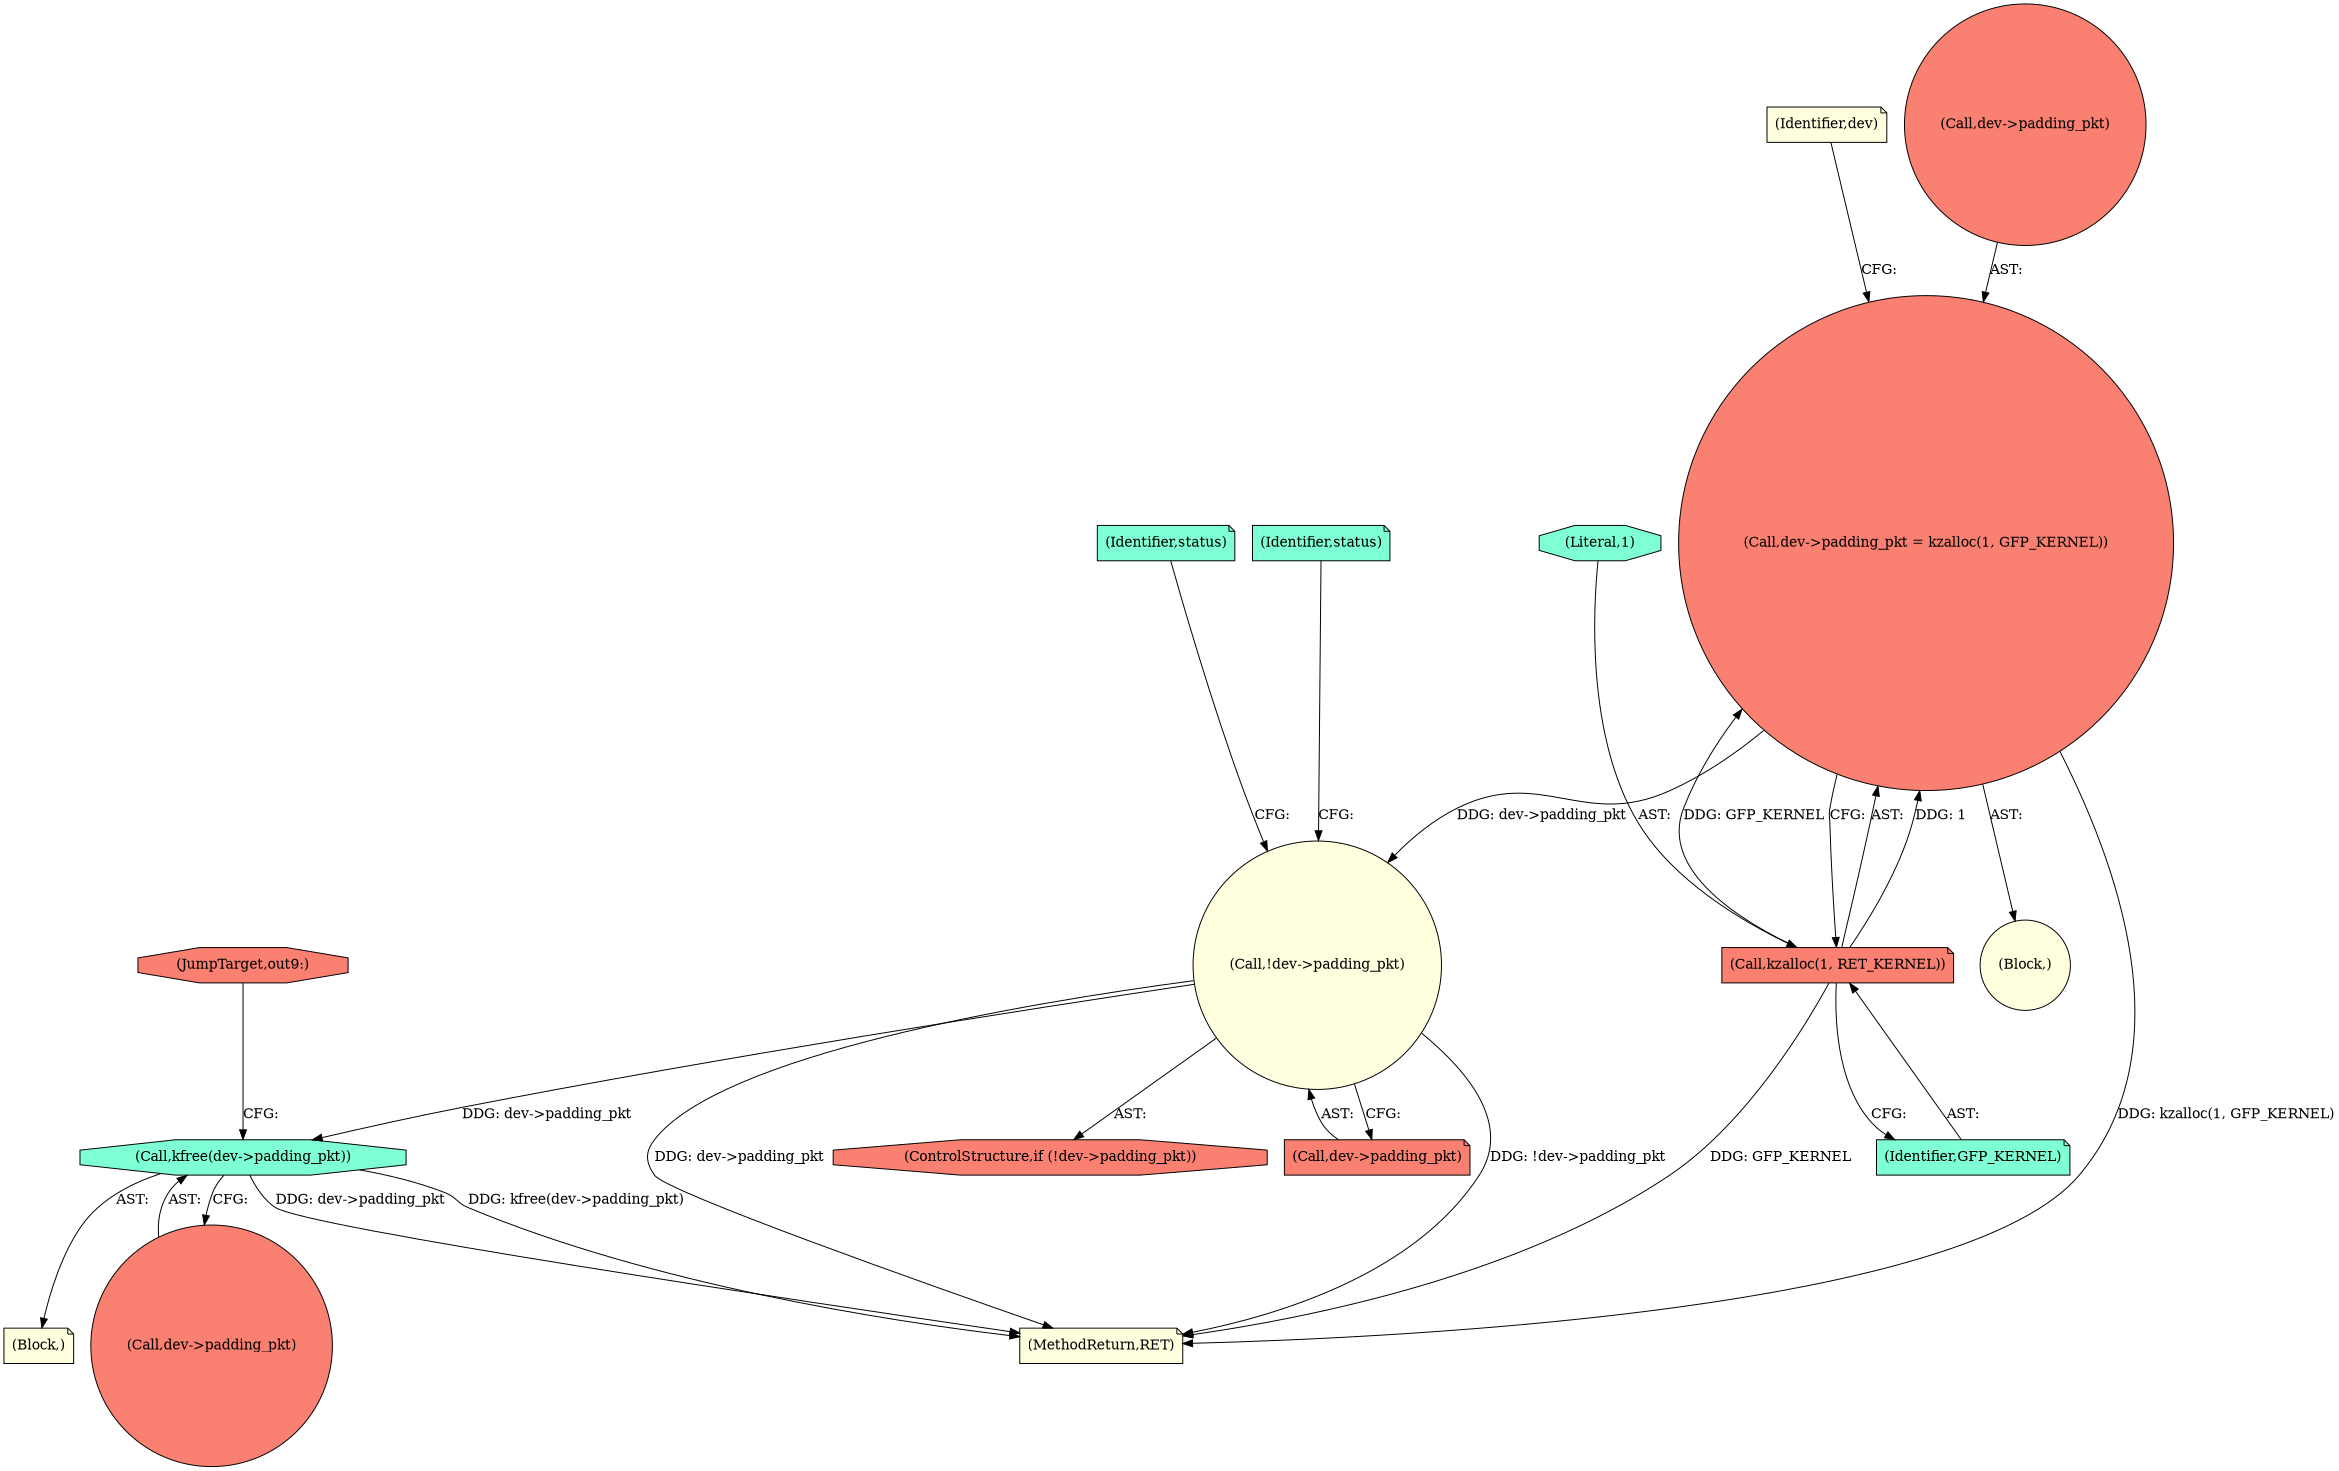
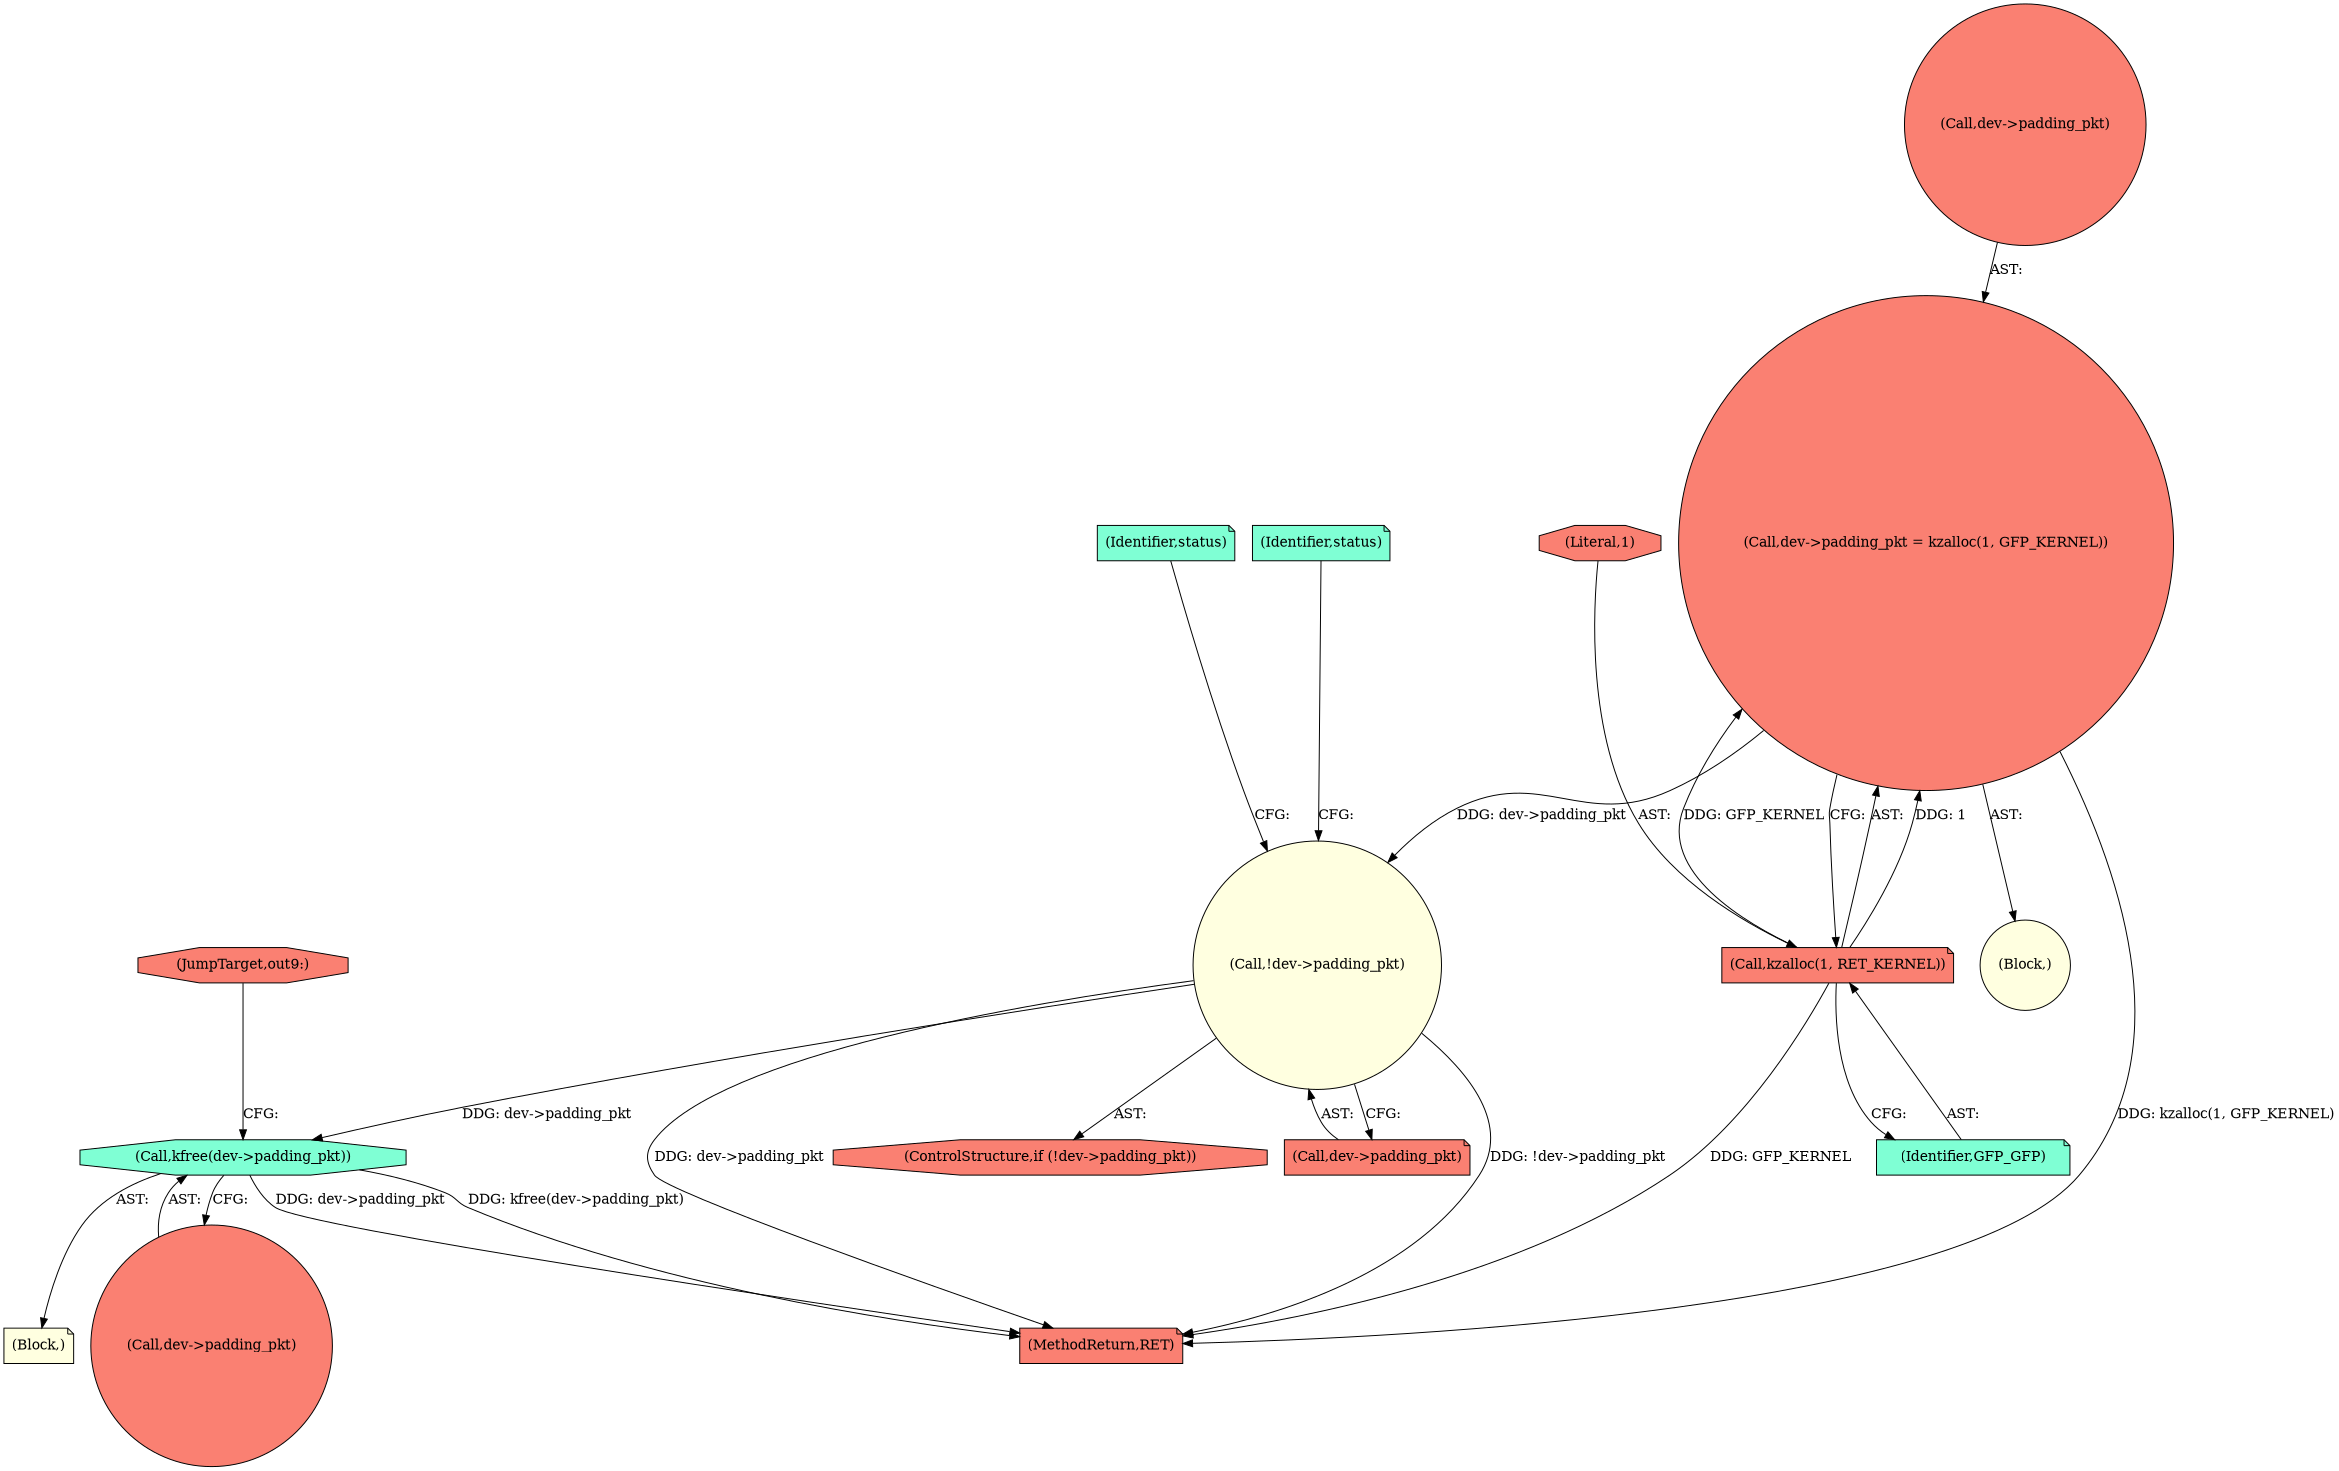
node "(Identifier,dev)": removed
node "(Literal,1)": fillcolor aquamarine -> salmon
node "(Identifier,GFP_KERNEL)": label "(Identifier,GFP_KERNEL)" -> "(Identifier,GFP_GFP)"
node "(MethodReturn,RET)": fillcolor lightyellow -> salmon
